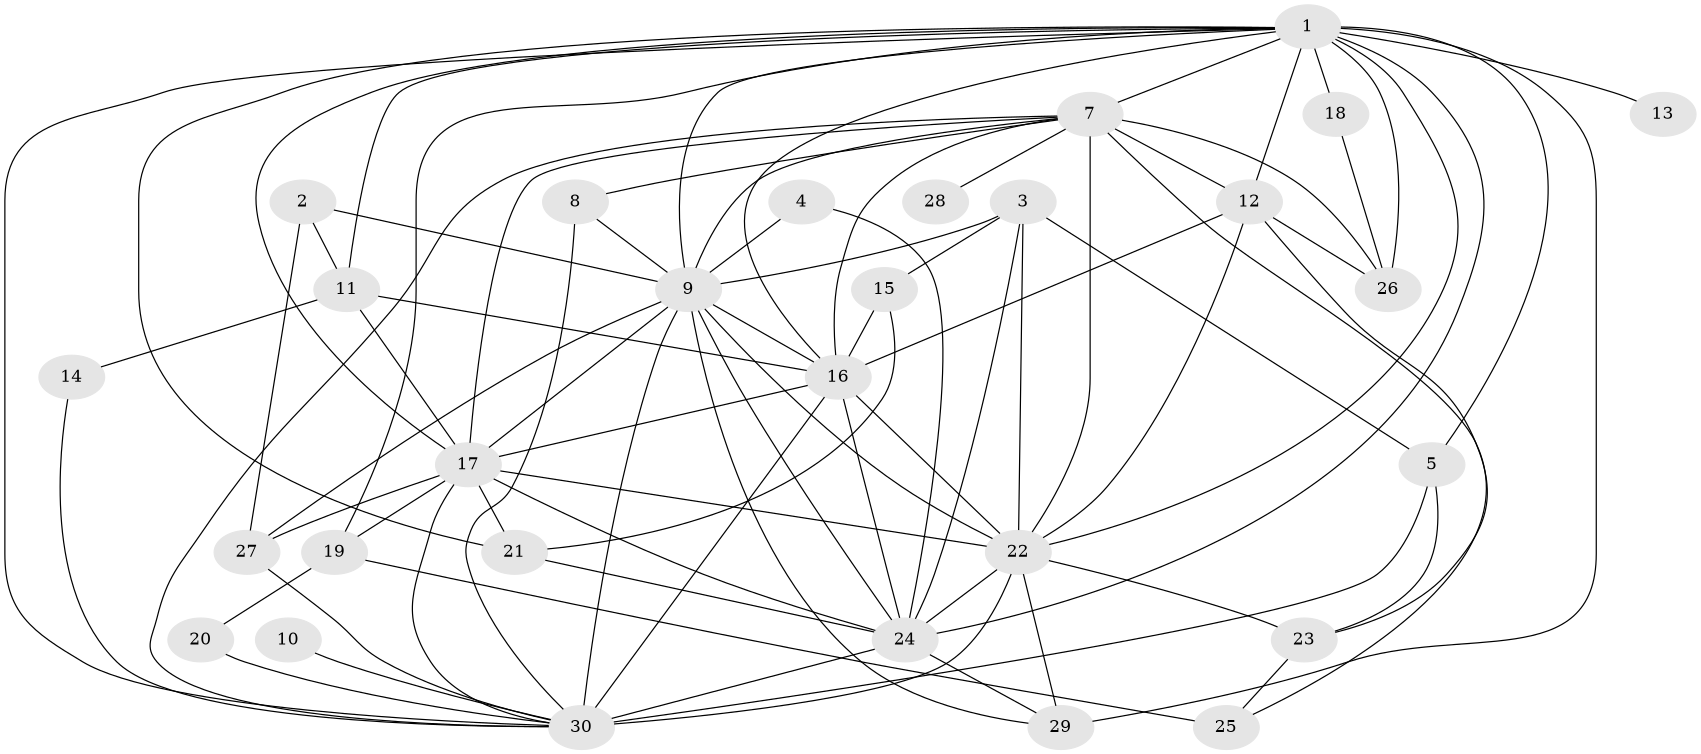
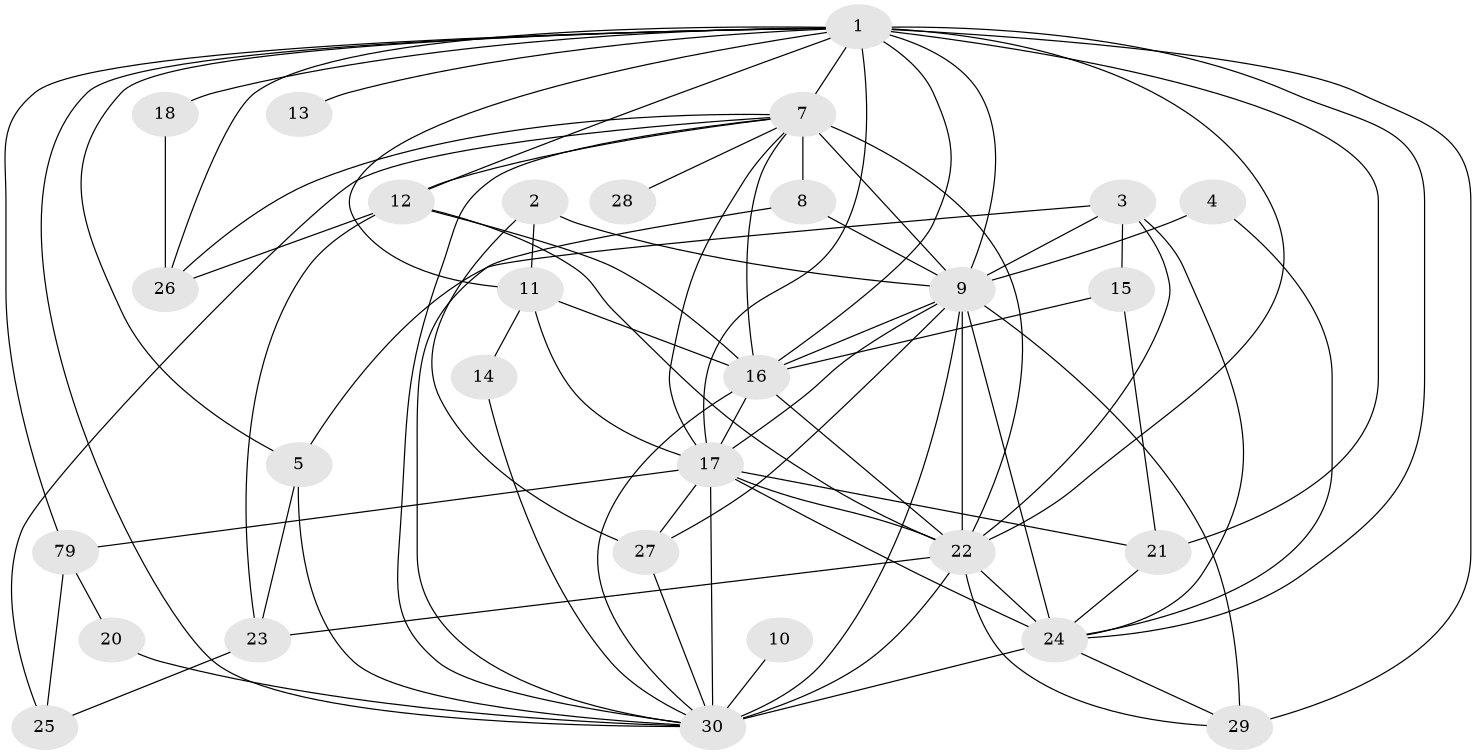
edge "16" -- "24": removed
node "19": label "19" -> "79"
